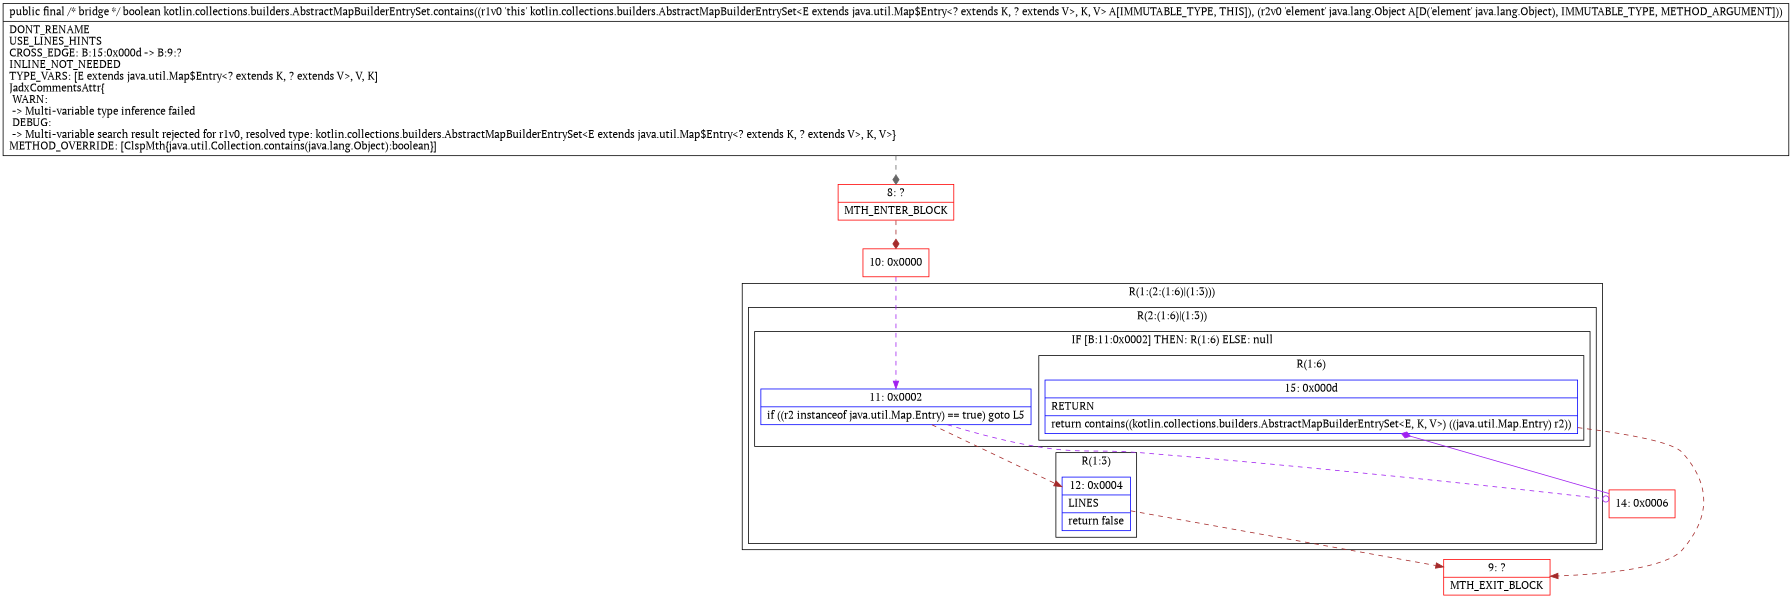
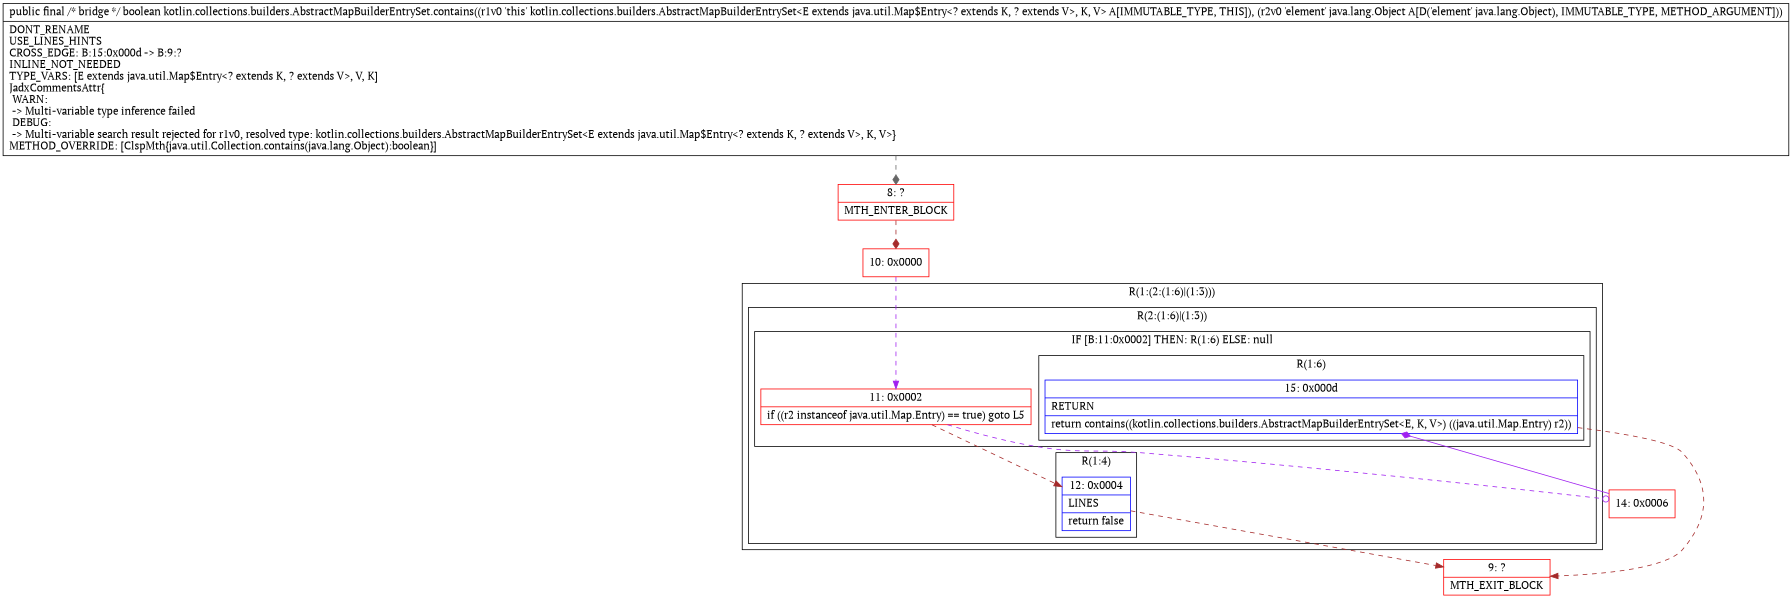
node "11: 0x0002": color blue -> red
cluster "R(1:3)": label "R(1:3)" -> "R(1:4)"
